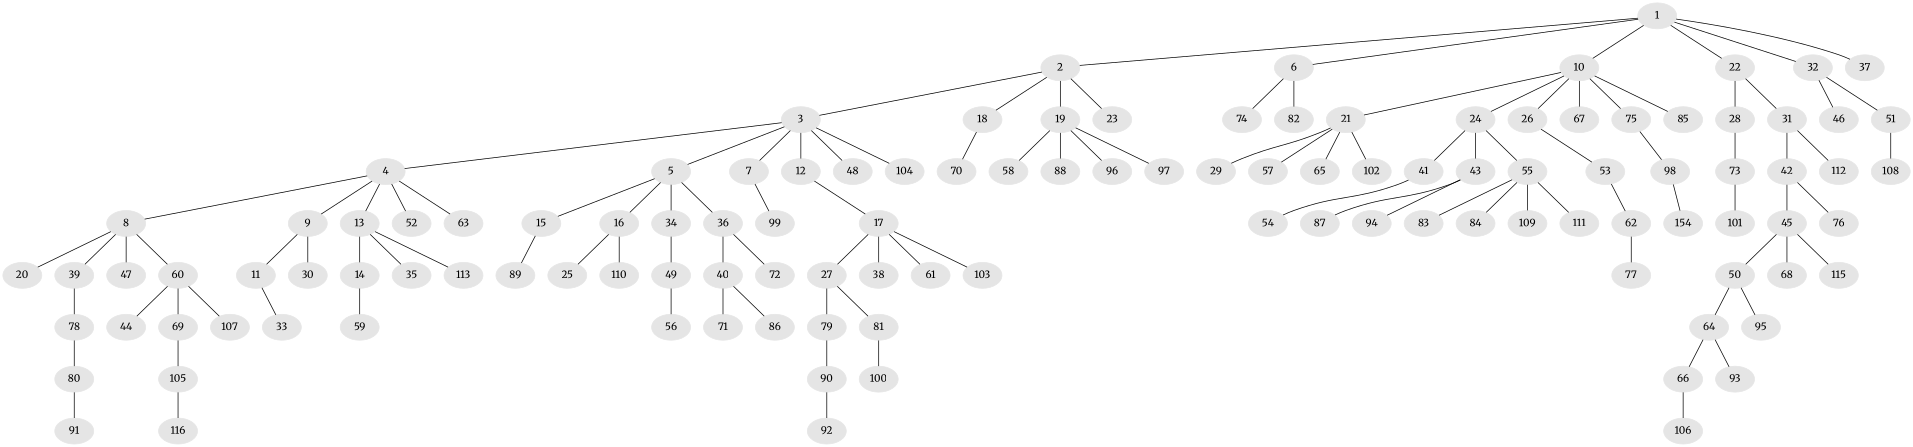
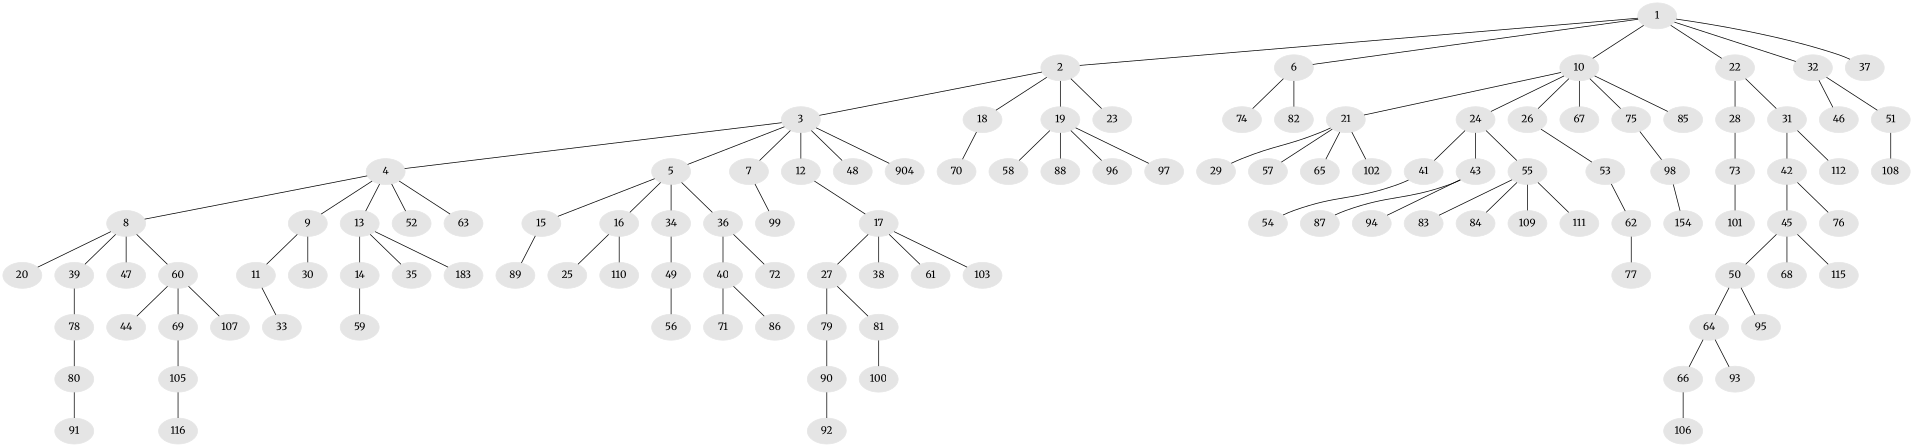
node "104": label "104" -> "904"
node "113": label "113" -> "183"
